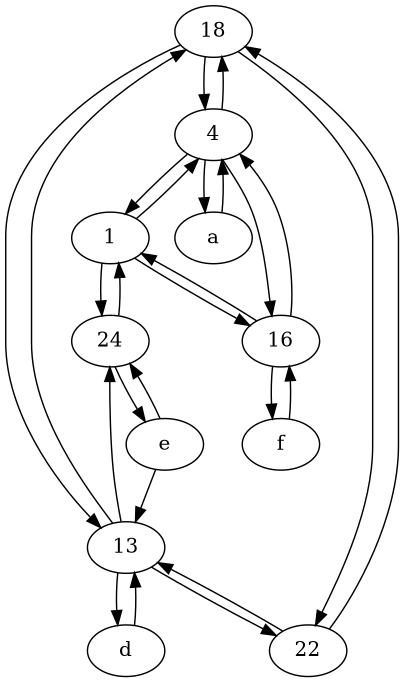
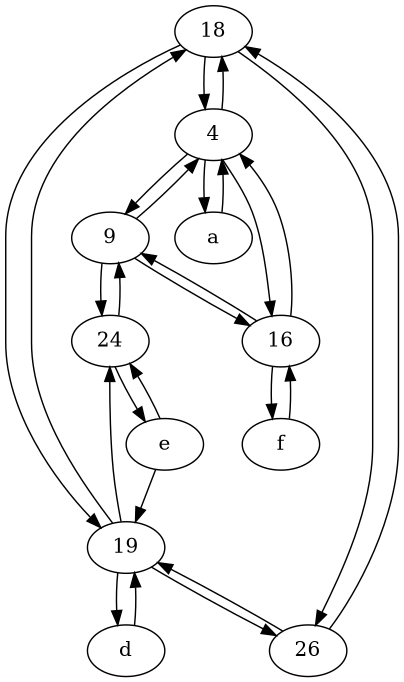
node "1": label "1" -> "9"
node "13": label "13" -> "19"
node "22": label "22" -> "26"
